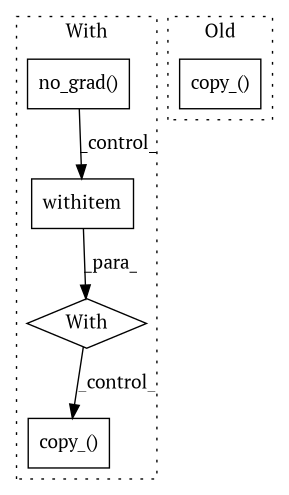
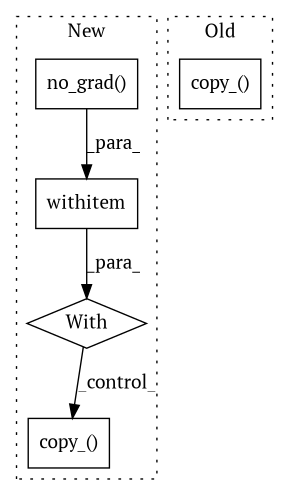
cluster "With": label "With" -> "New"
edge "no_grad()" -> "withitem": label "_control_" -> "_para_"
